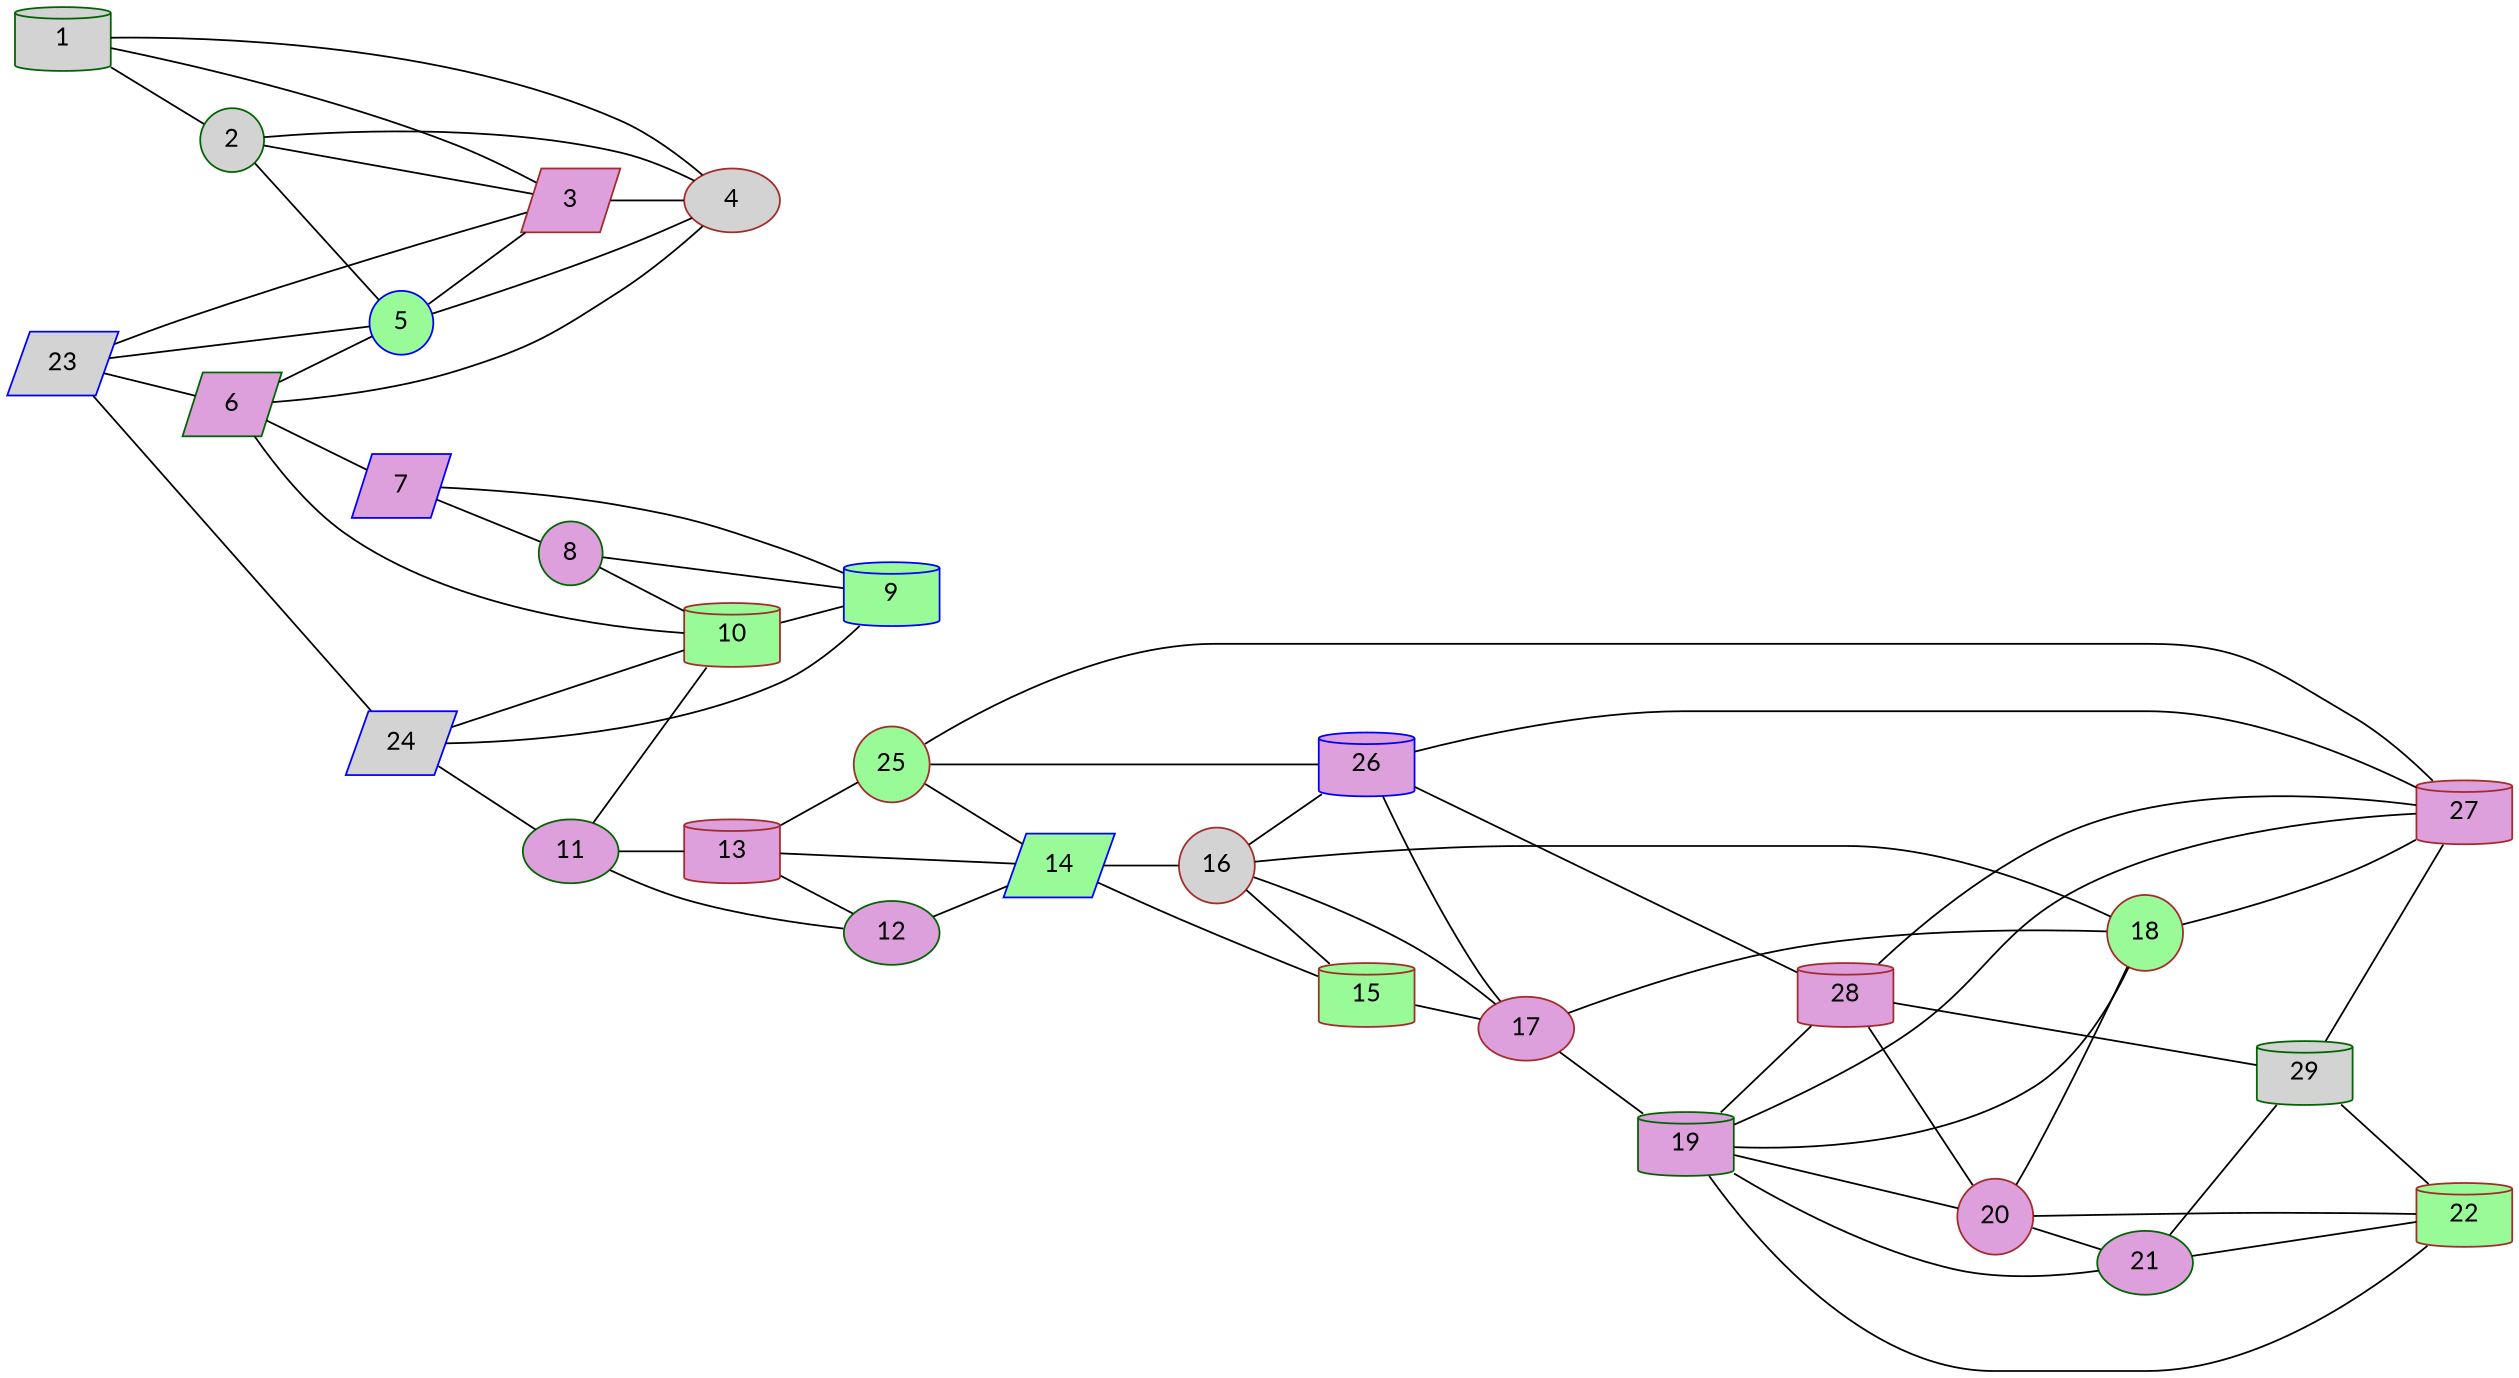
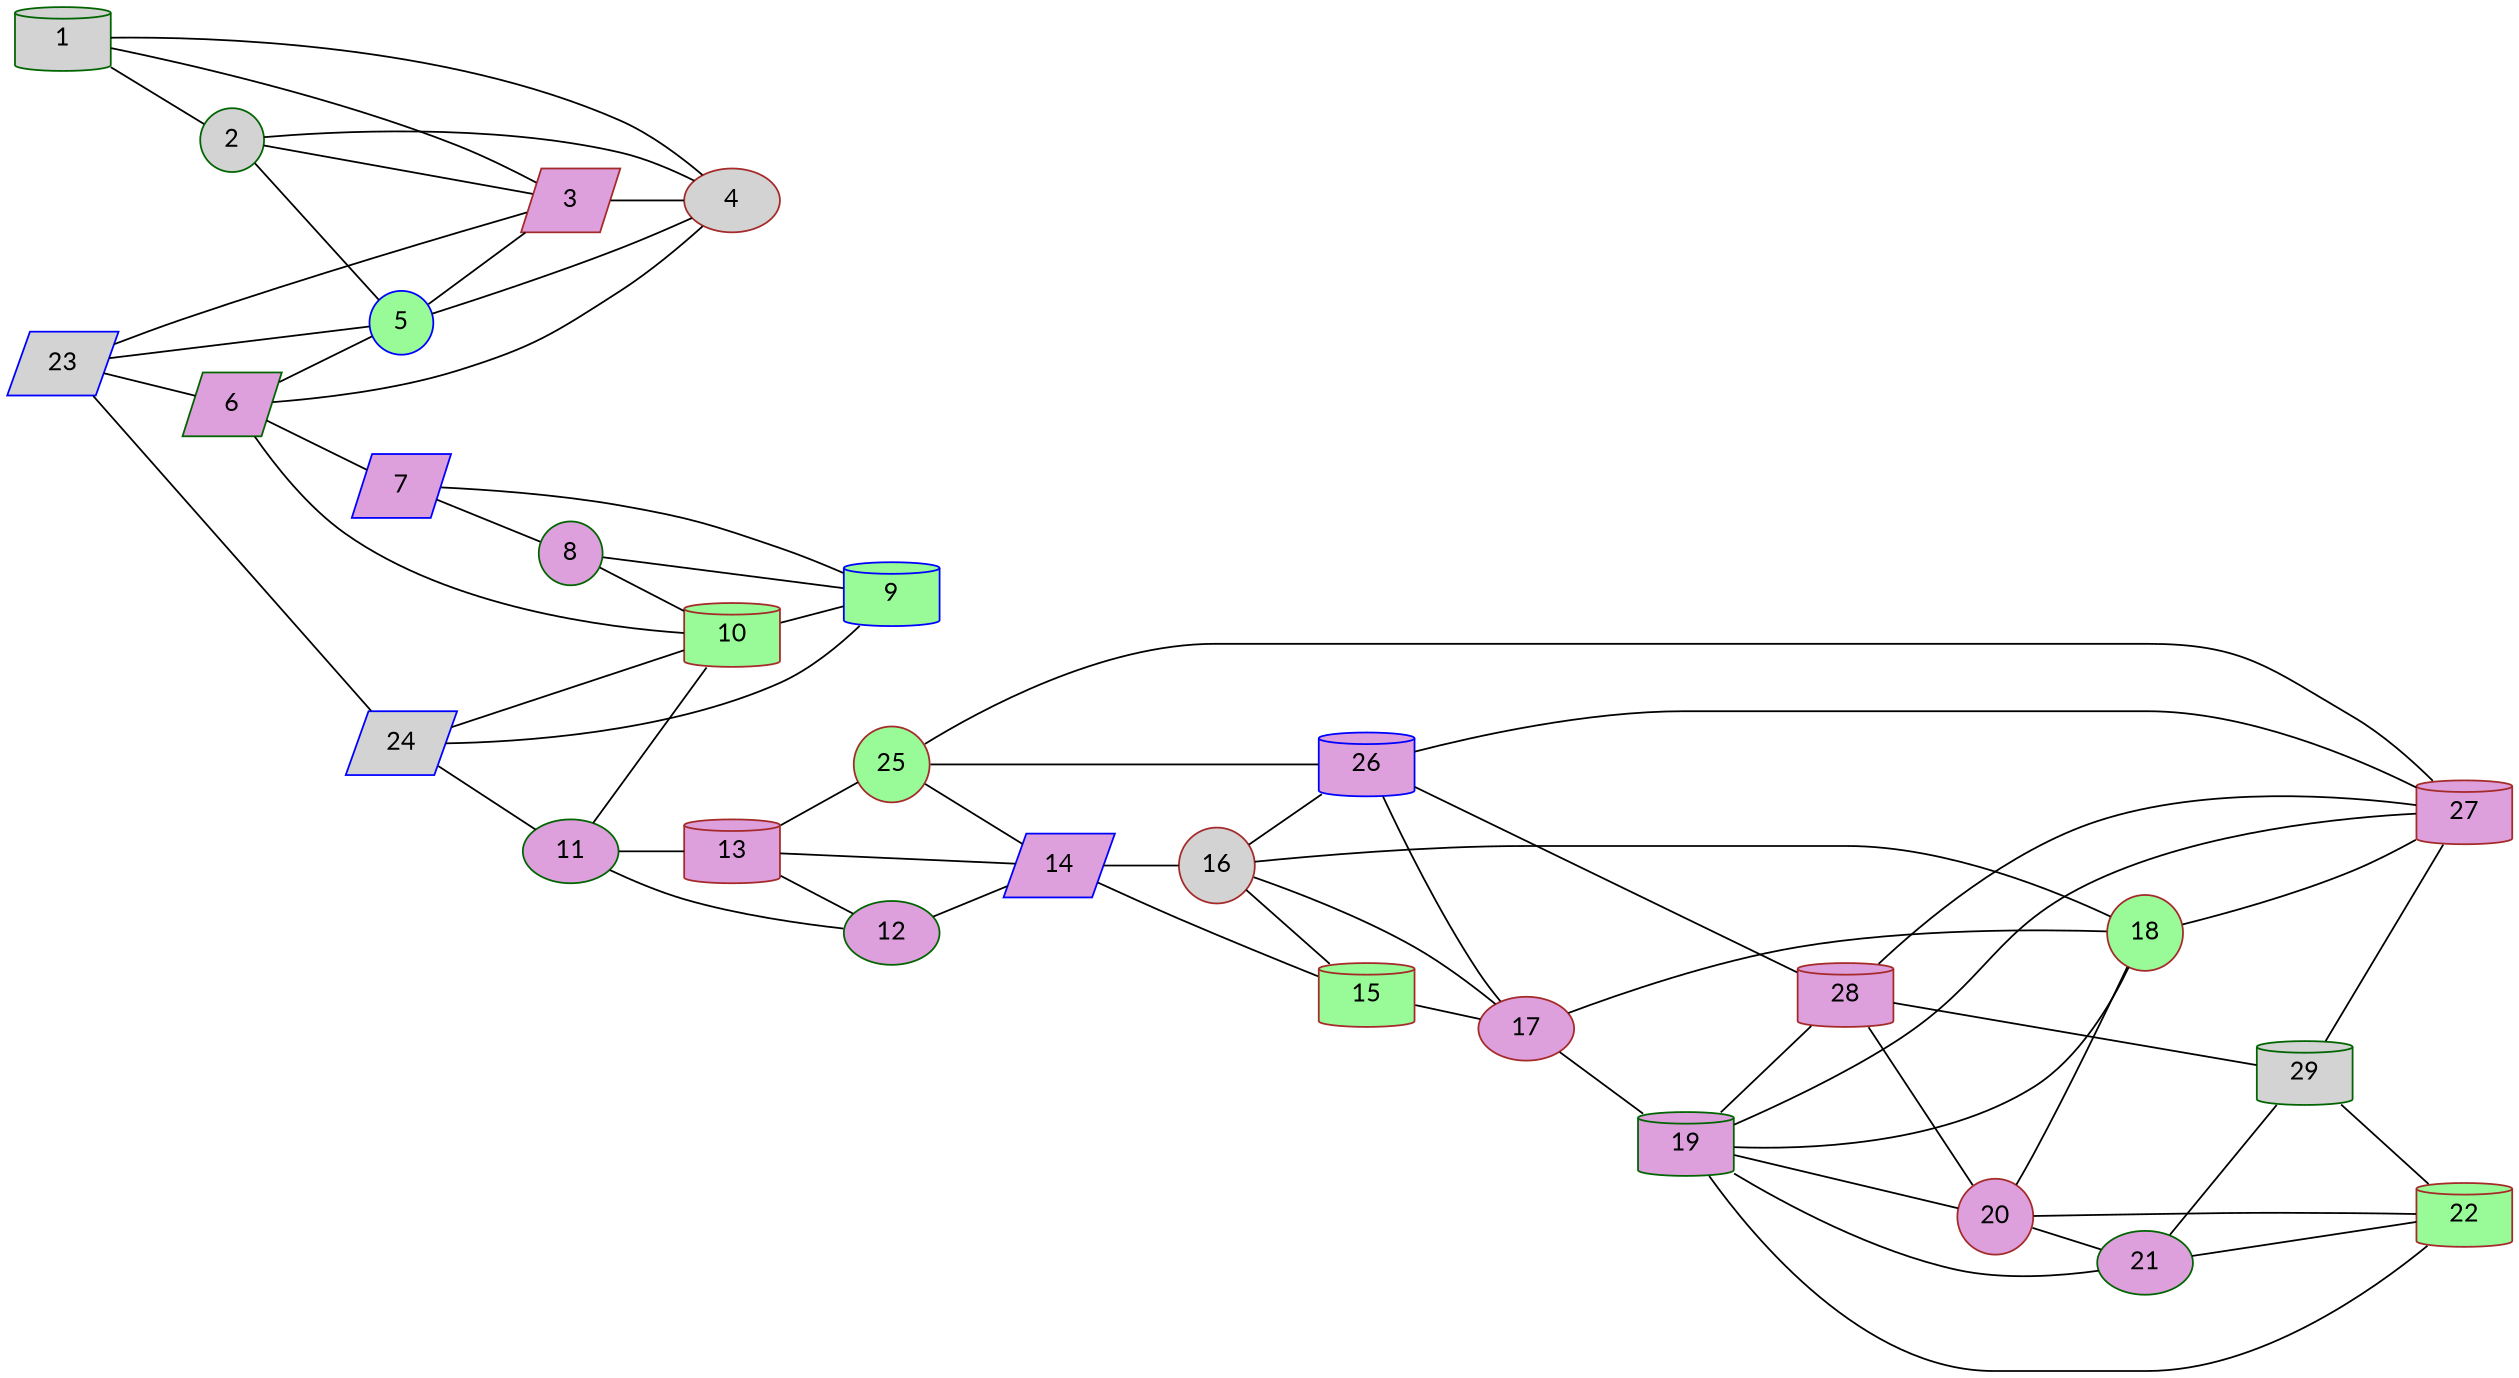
node "14": fillcolor palegreen -> plum
